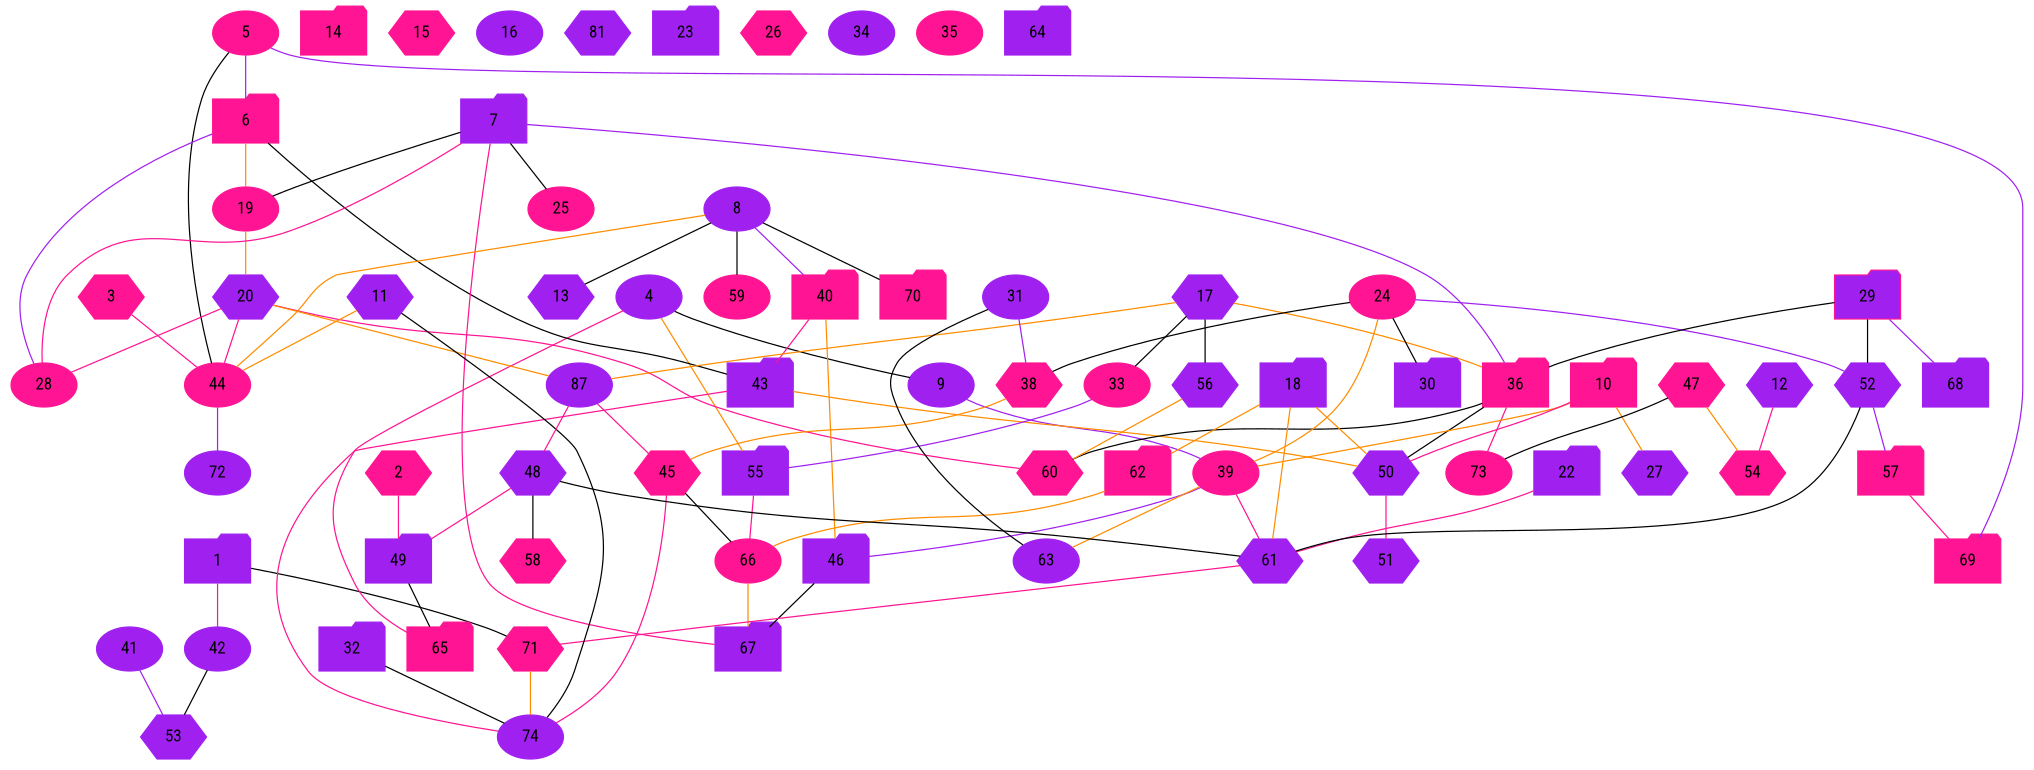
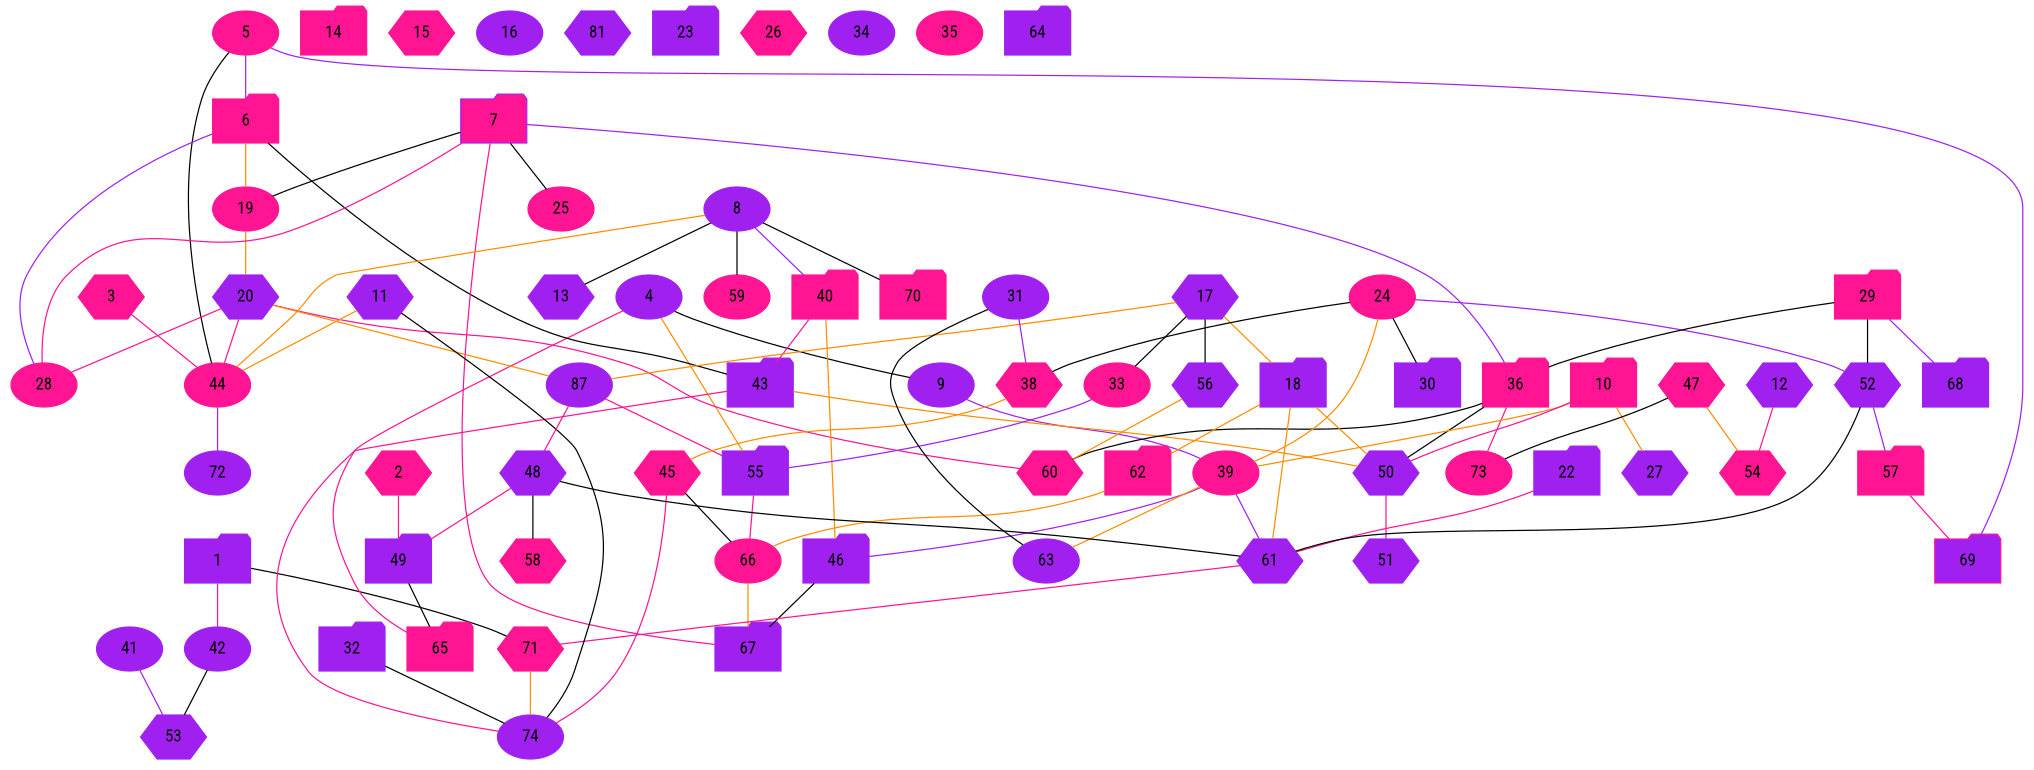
node "7": fillcolor purple -> deeppink
node "29": fillcolor purple -> deeppink
edge "17" -- "36": now "17" -- "18"
edge "87" -- "45": now "87" -- "55"
edge "39" -- "61": color deeppink -> purple
node "69": fillcolor deeppink -> purple
